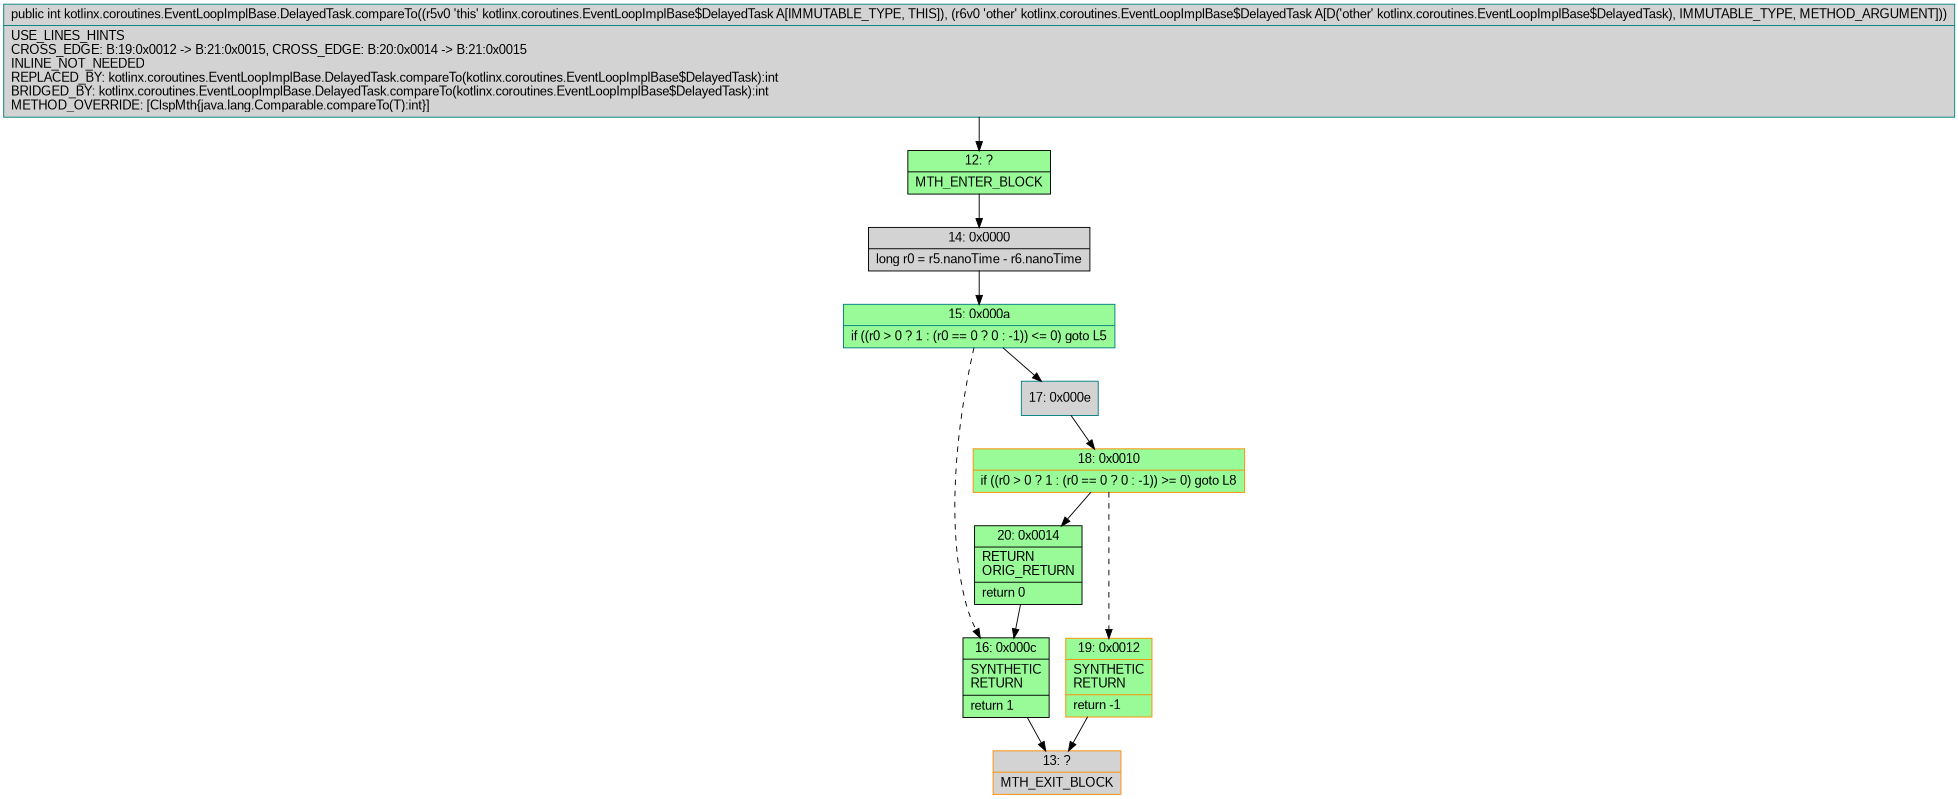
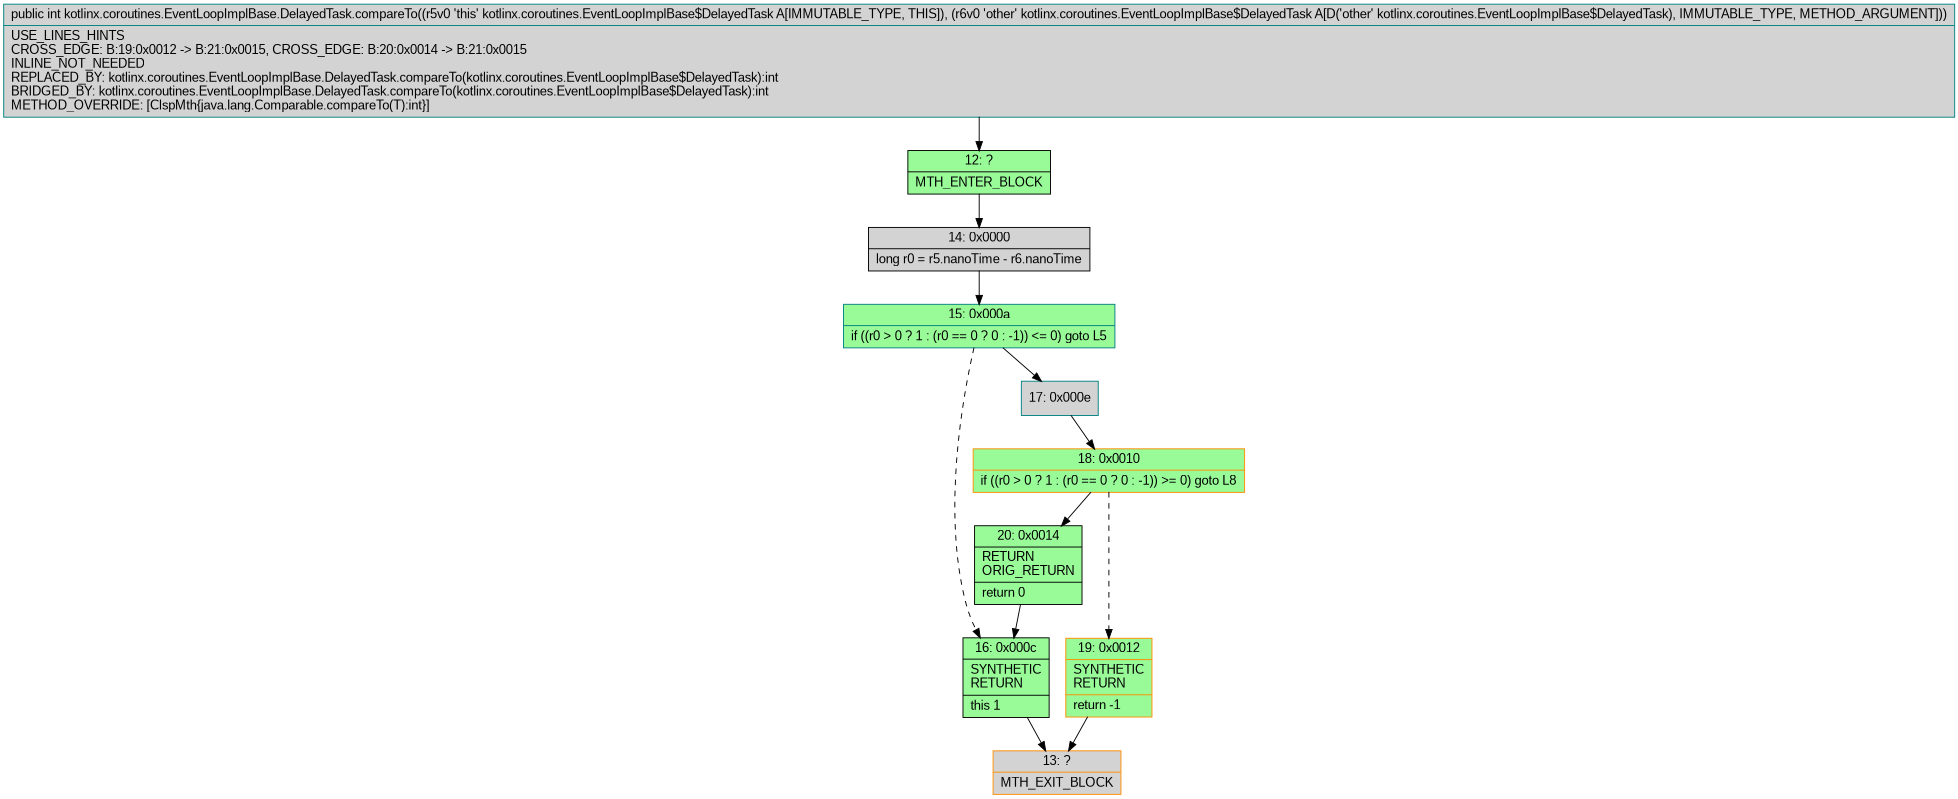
node "16: 0x000c": text "return 1" -> "this 1"
